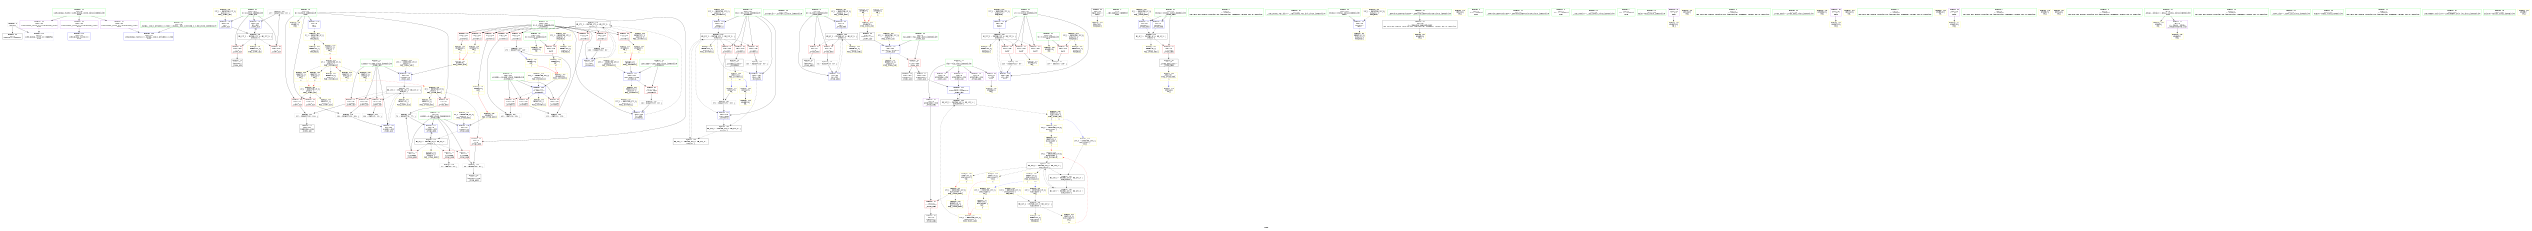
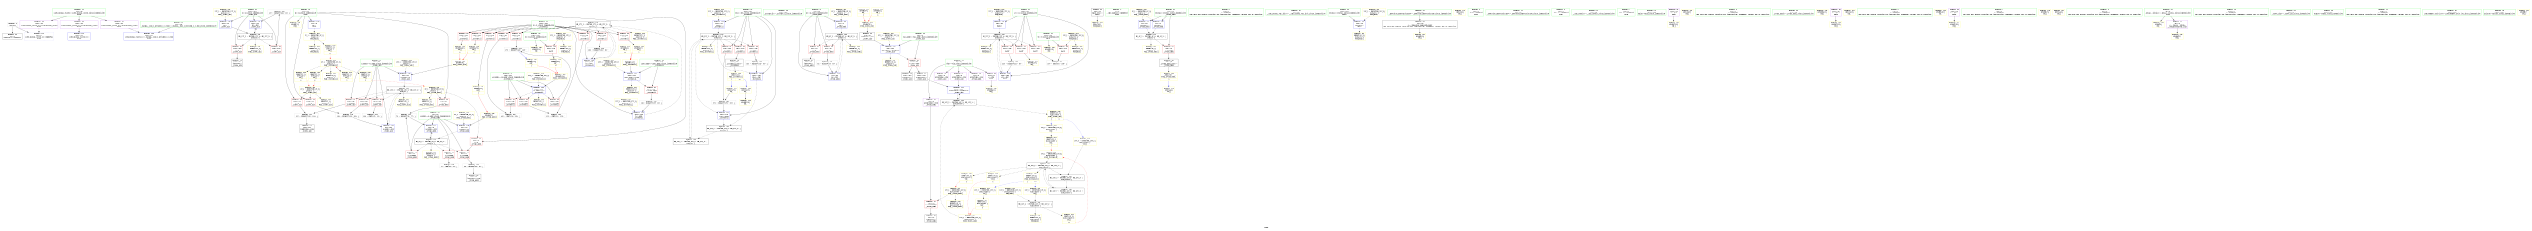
edge "NodeID: 67" -> "NodeID: 173": now "NodeID: 67" -> "NodeID: 73"
